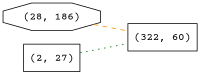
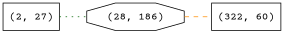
edge "(322, 60)" -- "(2, 27)": now "(28, 186)" -- "(2, 27)"
